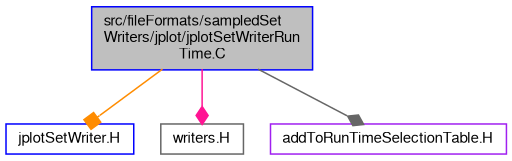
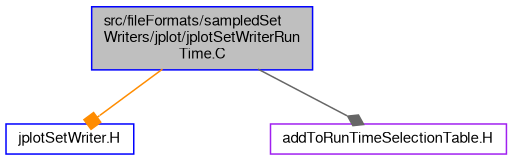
node "writers.H": removed
